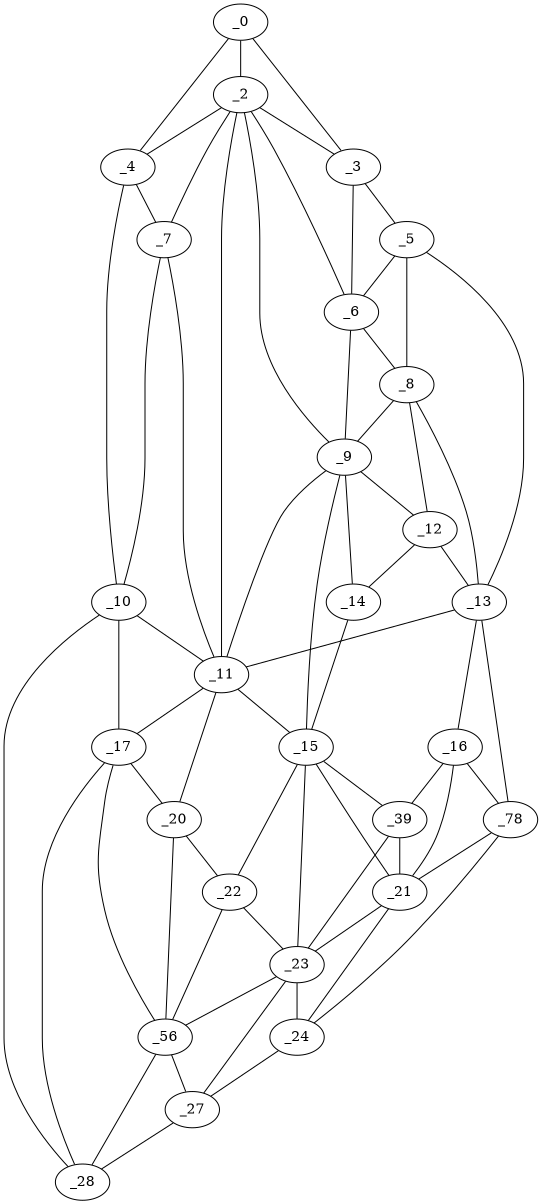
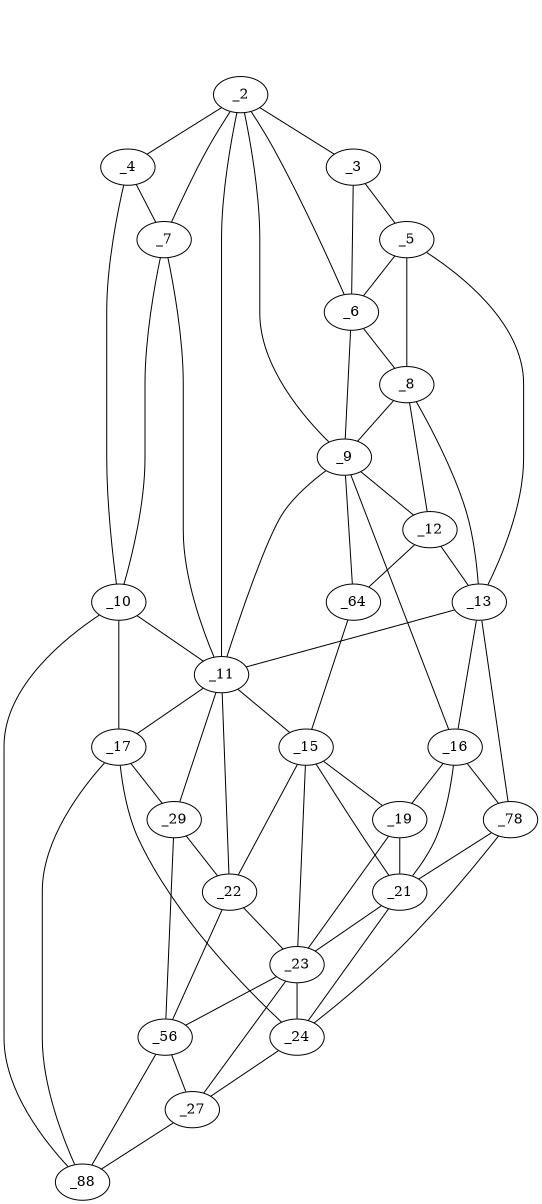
node "_0": removed
edge "_9" -- "_15": now "_9" -- "_16"
node "_14": label "_14" -> "_64"
edge "_11" -- "_22": added
node "_20": label "_20" -> "_29"
node "_39": label "_39" -> "_19"
edge "_17" -- "_56": now "_17" -- "_24"
node "_28": label "_28" -> "_88"
